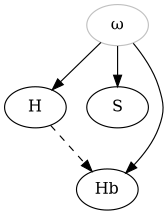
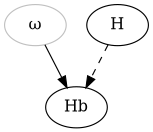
edge "ω" -> "H": removed
node "S": removed
